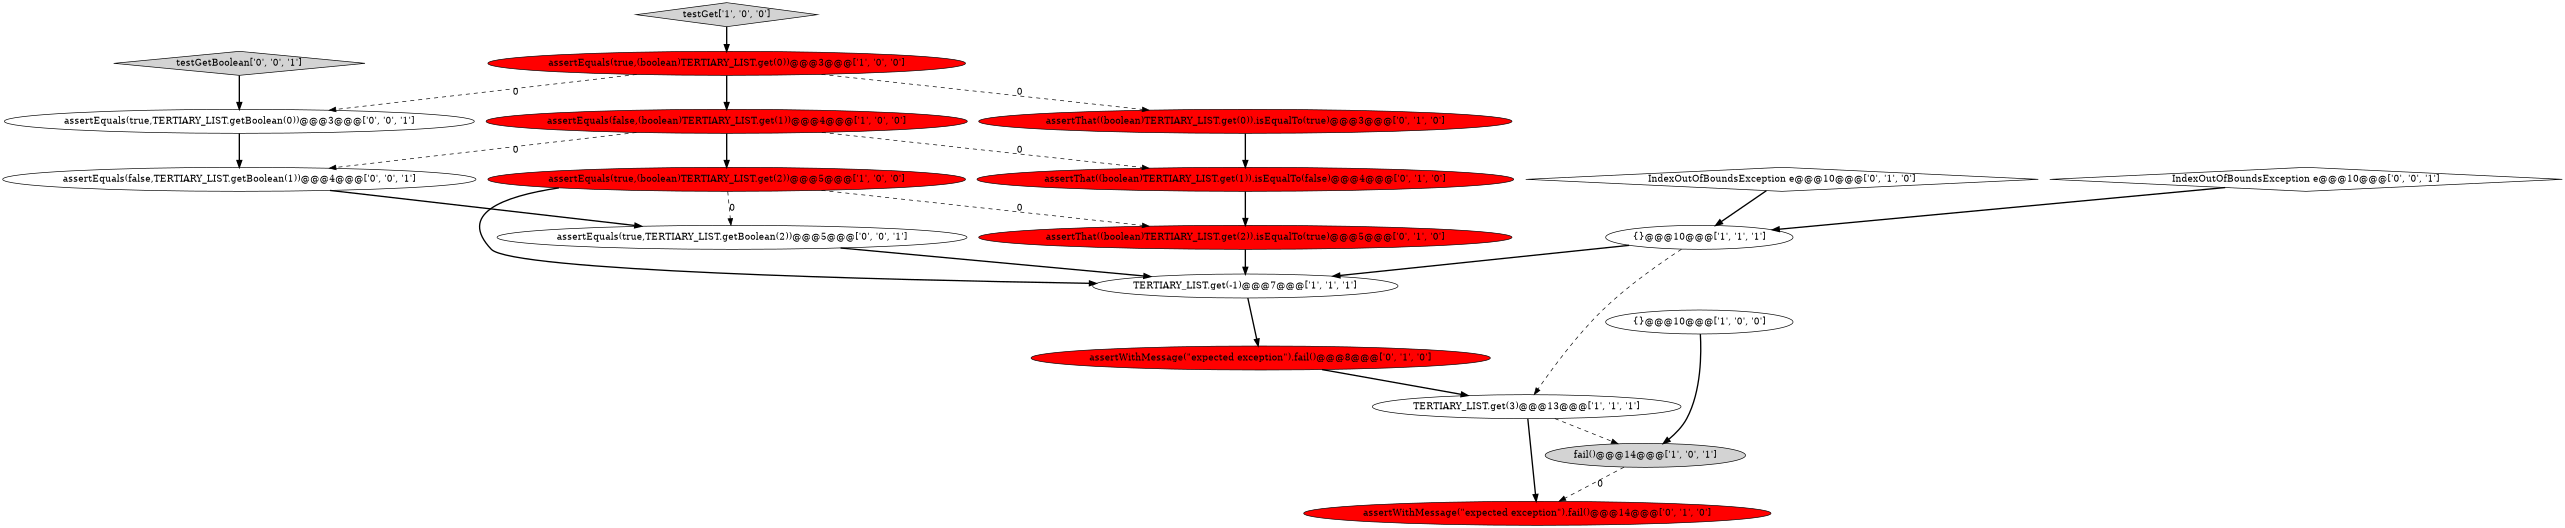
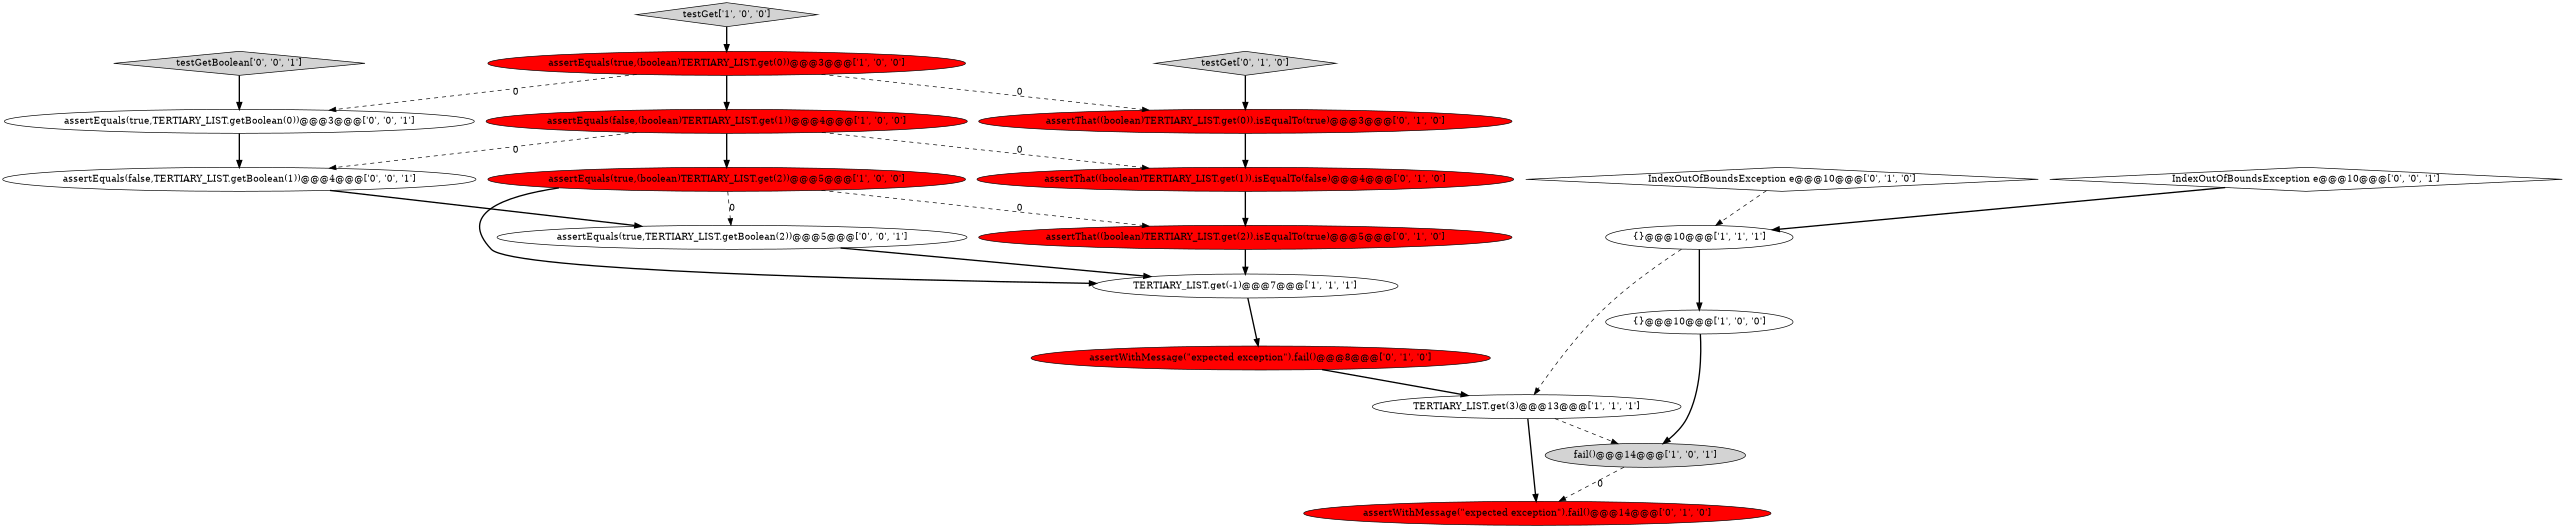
node "testGet['0', '1', '0']": added
edge "IndexOutOfBoundsException e@@@10@@@['0', '1', '0']" -> "{}@@@10@@@['1', '1', '1']": style bold -> dashed
edge "{}@@@10@@@['1', '1', '1']" -> "TERTIARY_LIST.get(-1)@@@7@@@['1', '1', '1']": now "{}@@@10@@@['1', '1', '1']" -> "{}@@@10@@@['1', '0', '0']"
